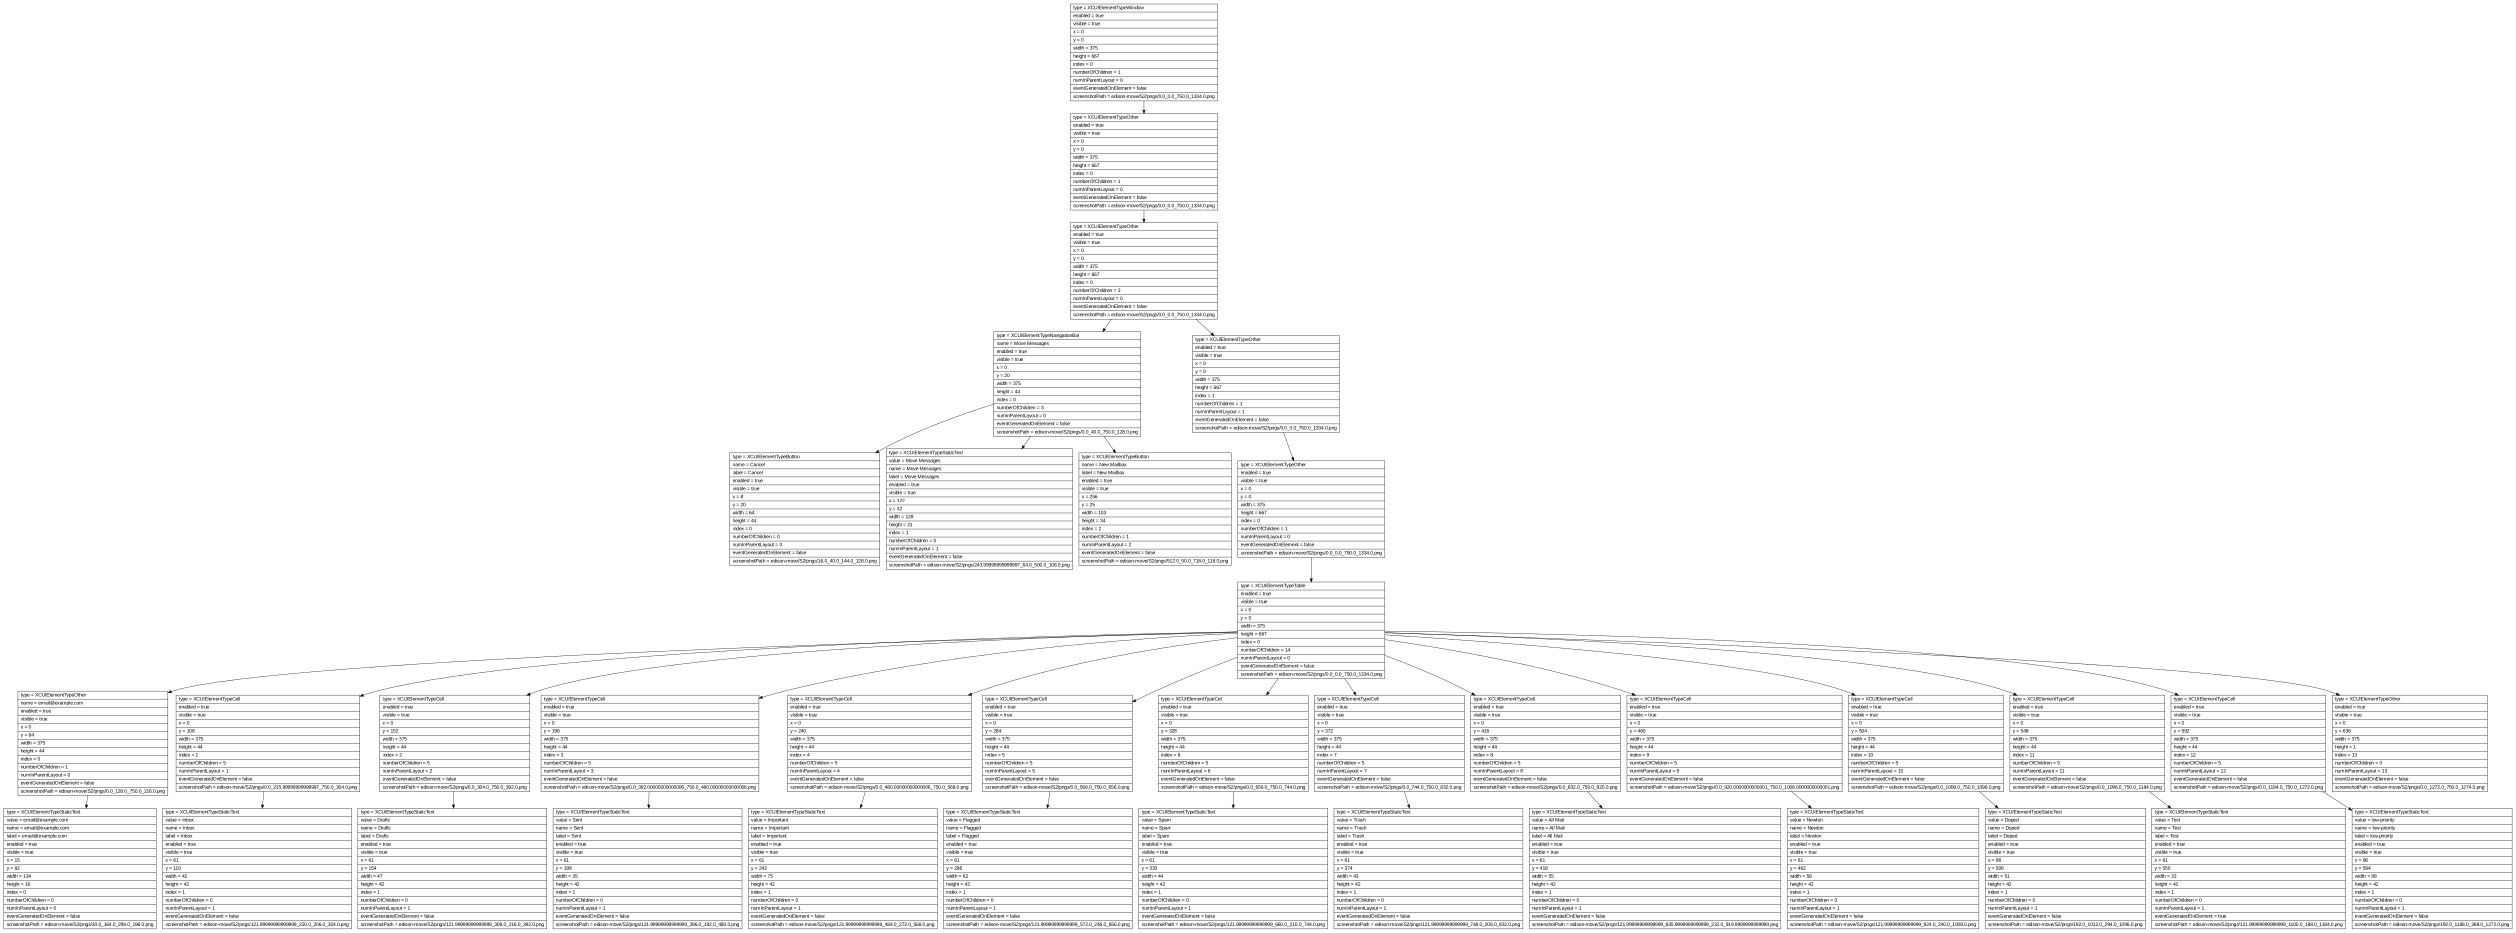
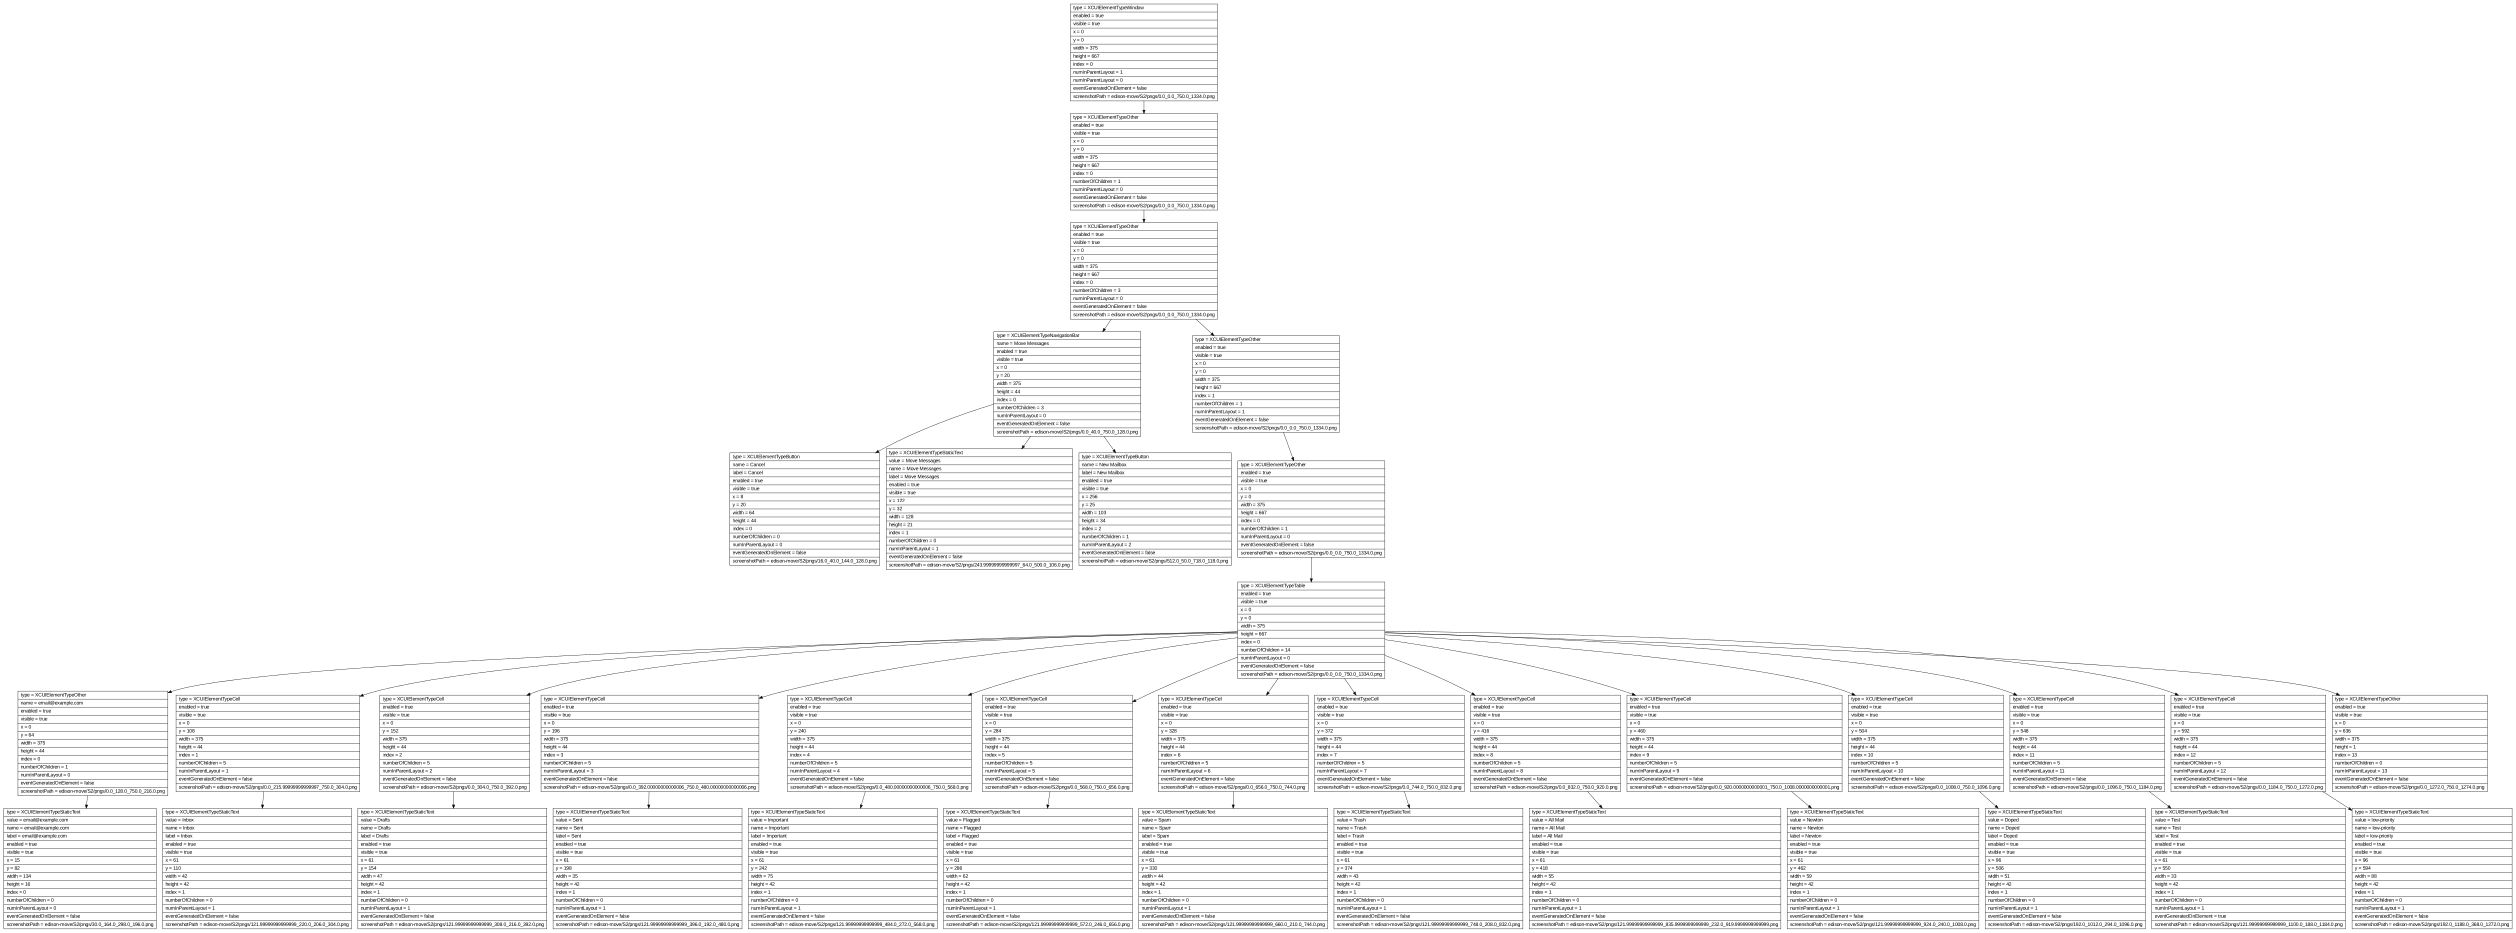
node "type = XCUIElementTypeWindow": text "numberOfChildren = 1" -> "numInParentLayout = 1"
